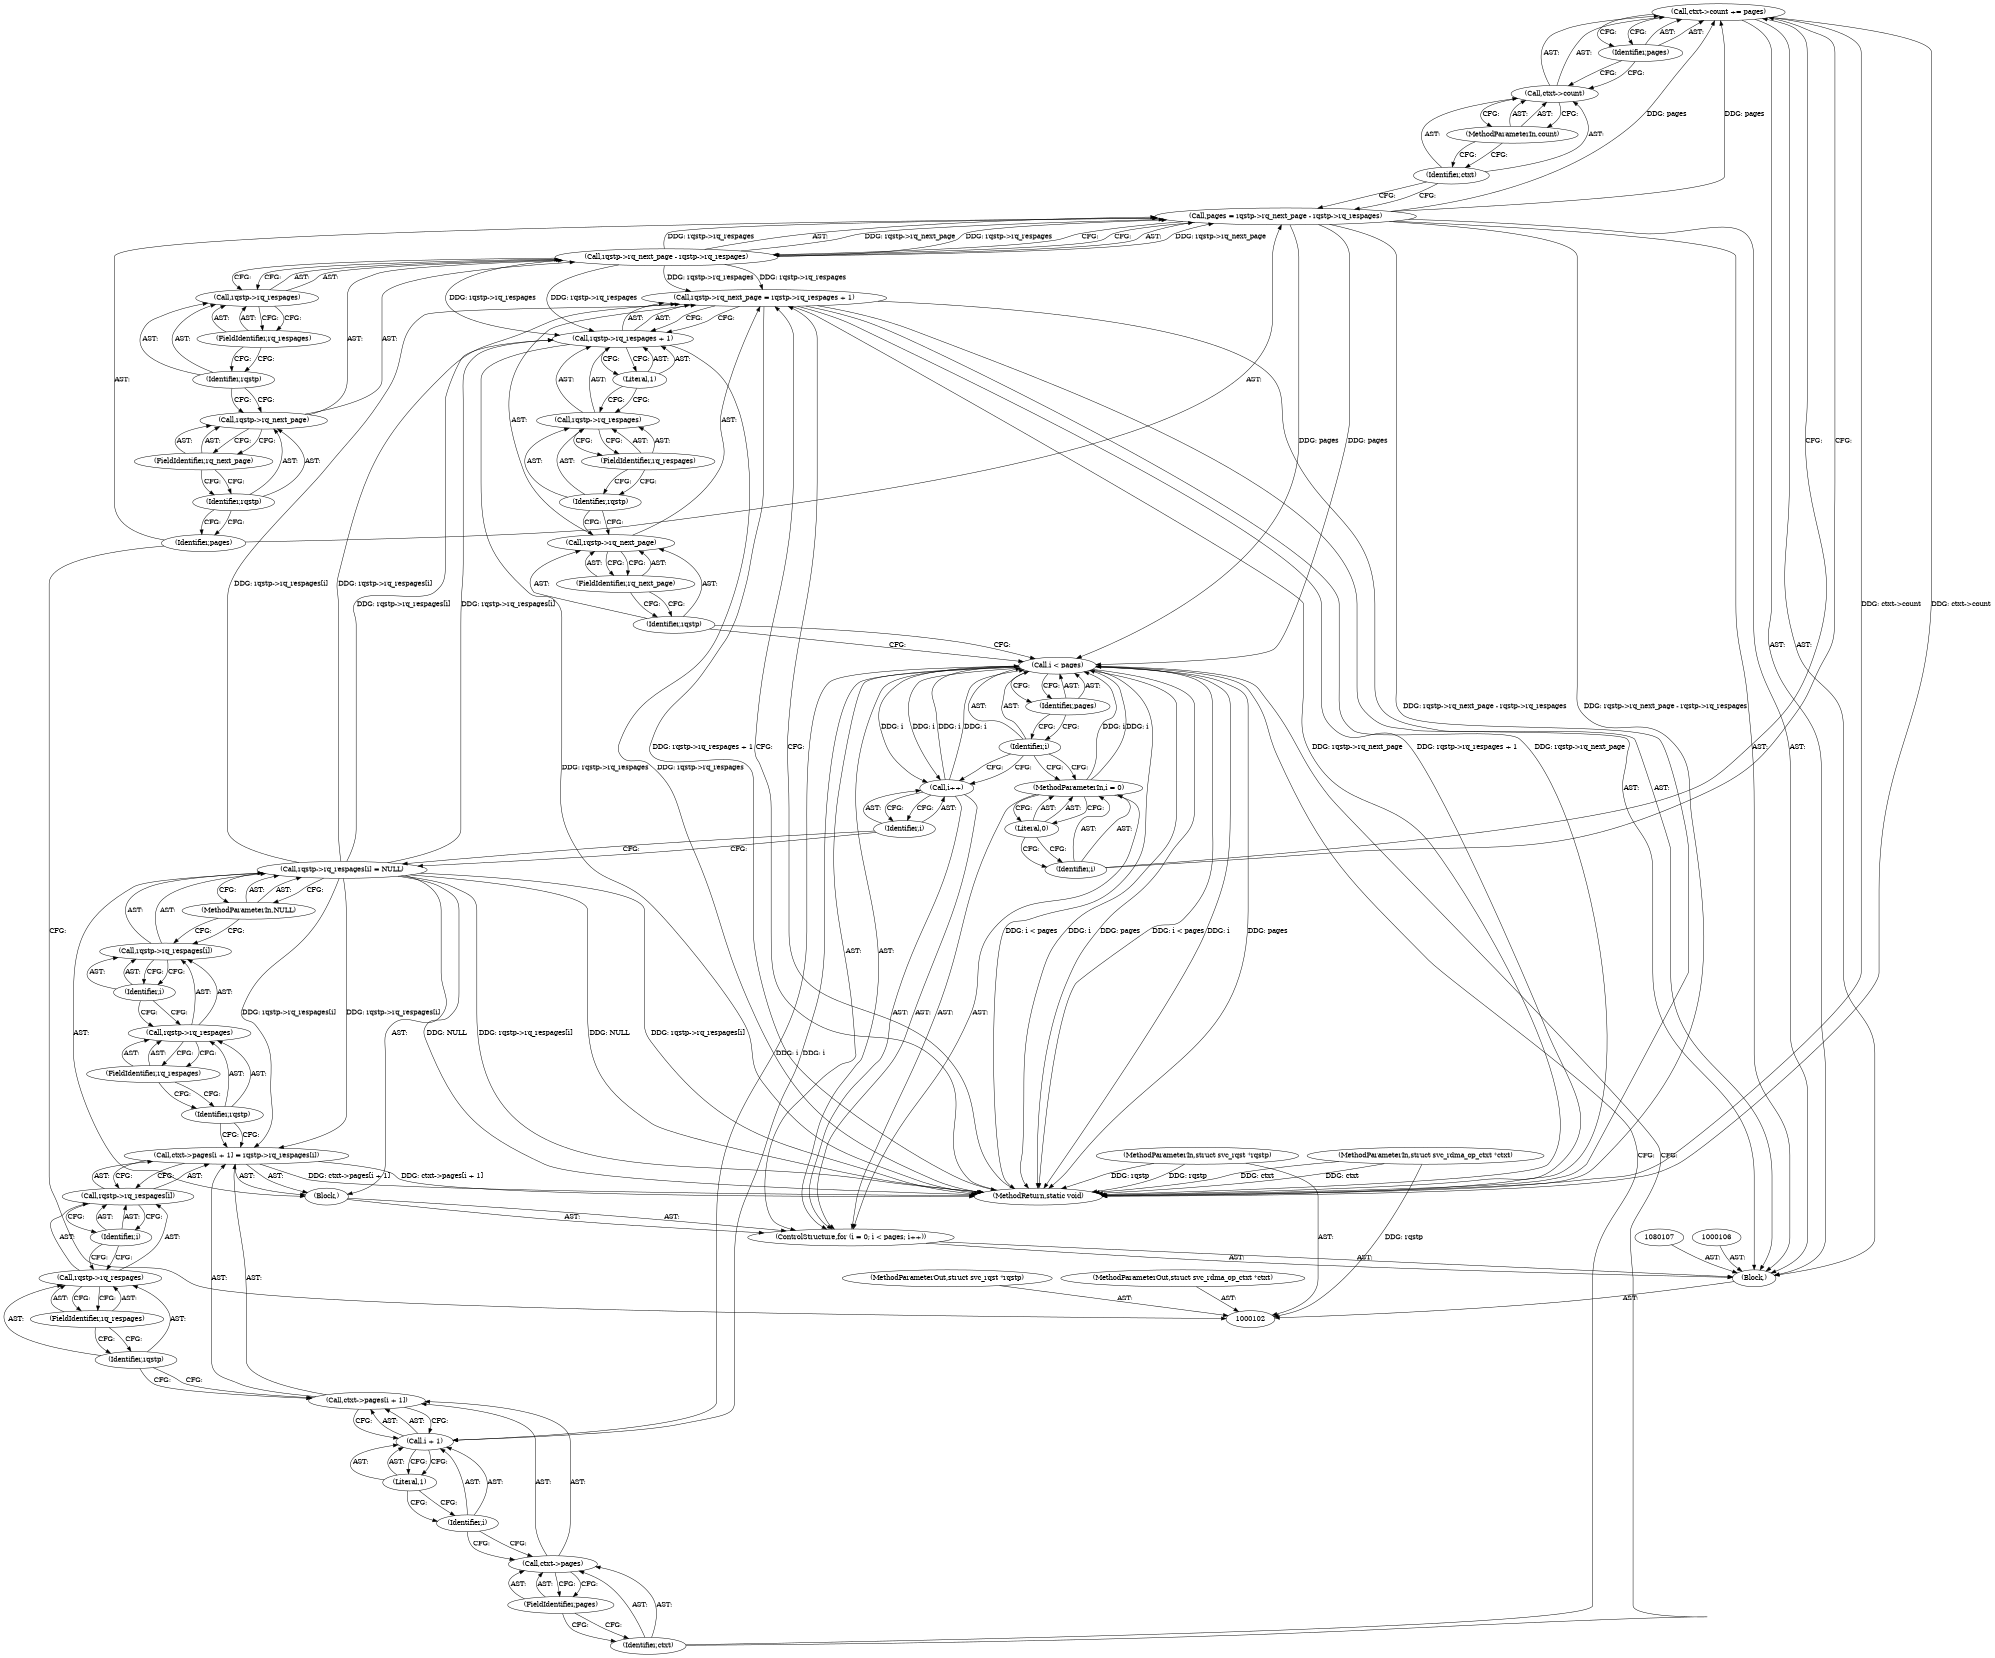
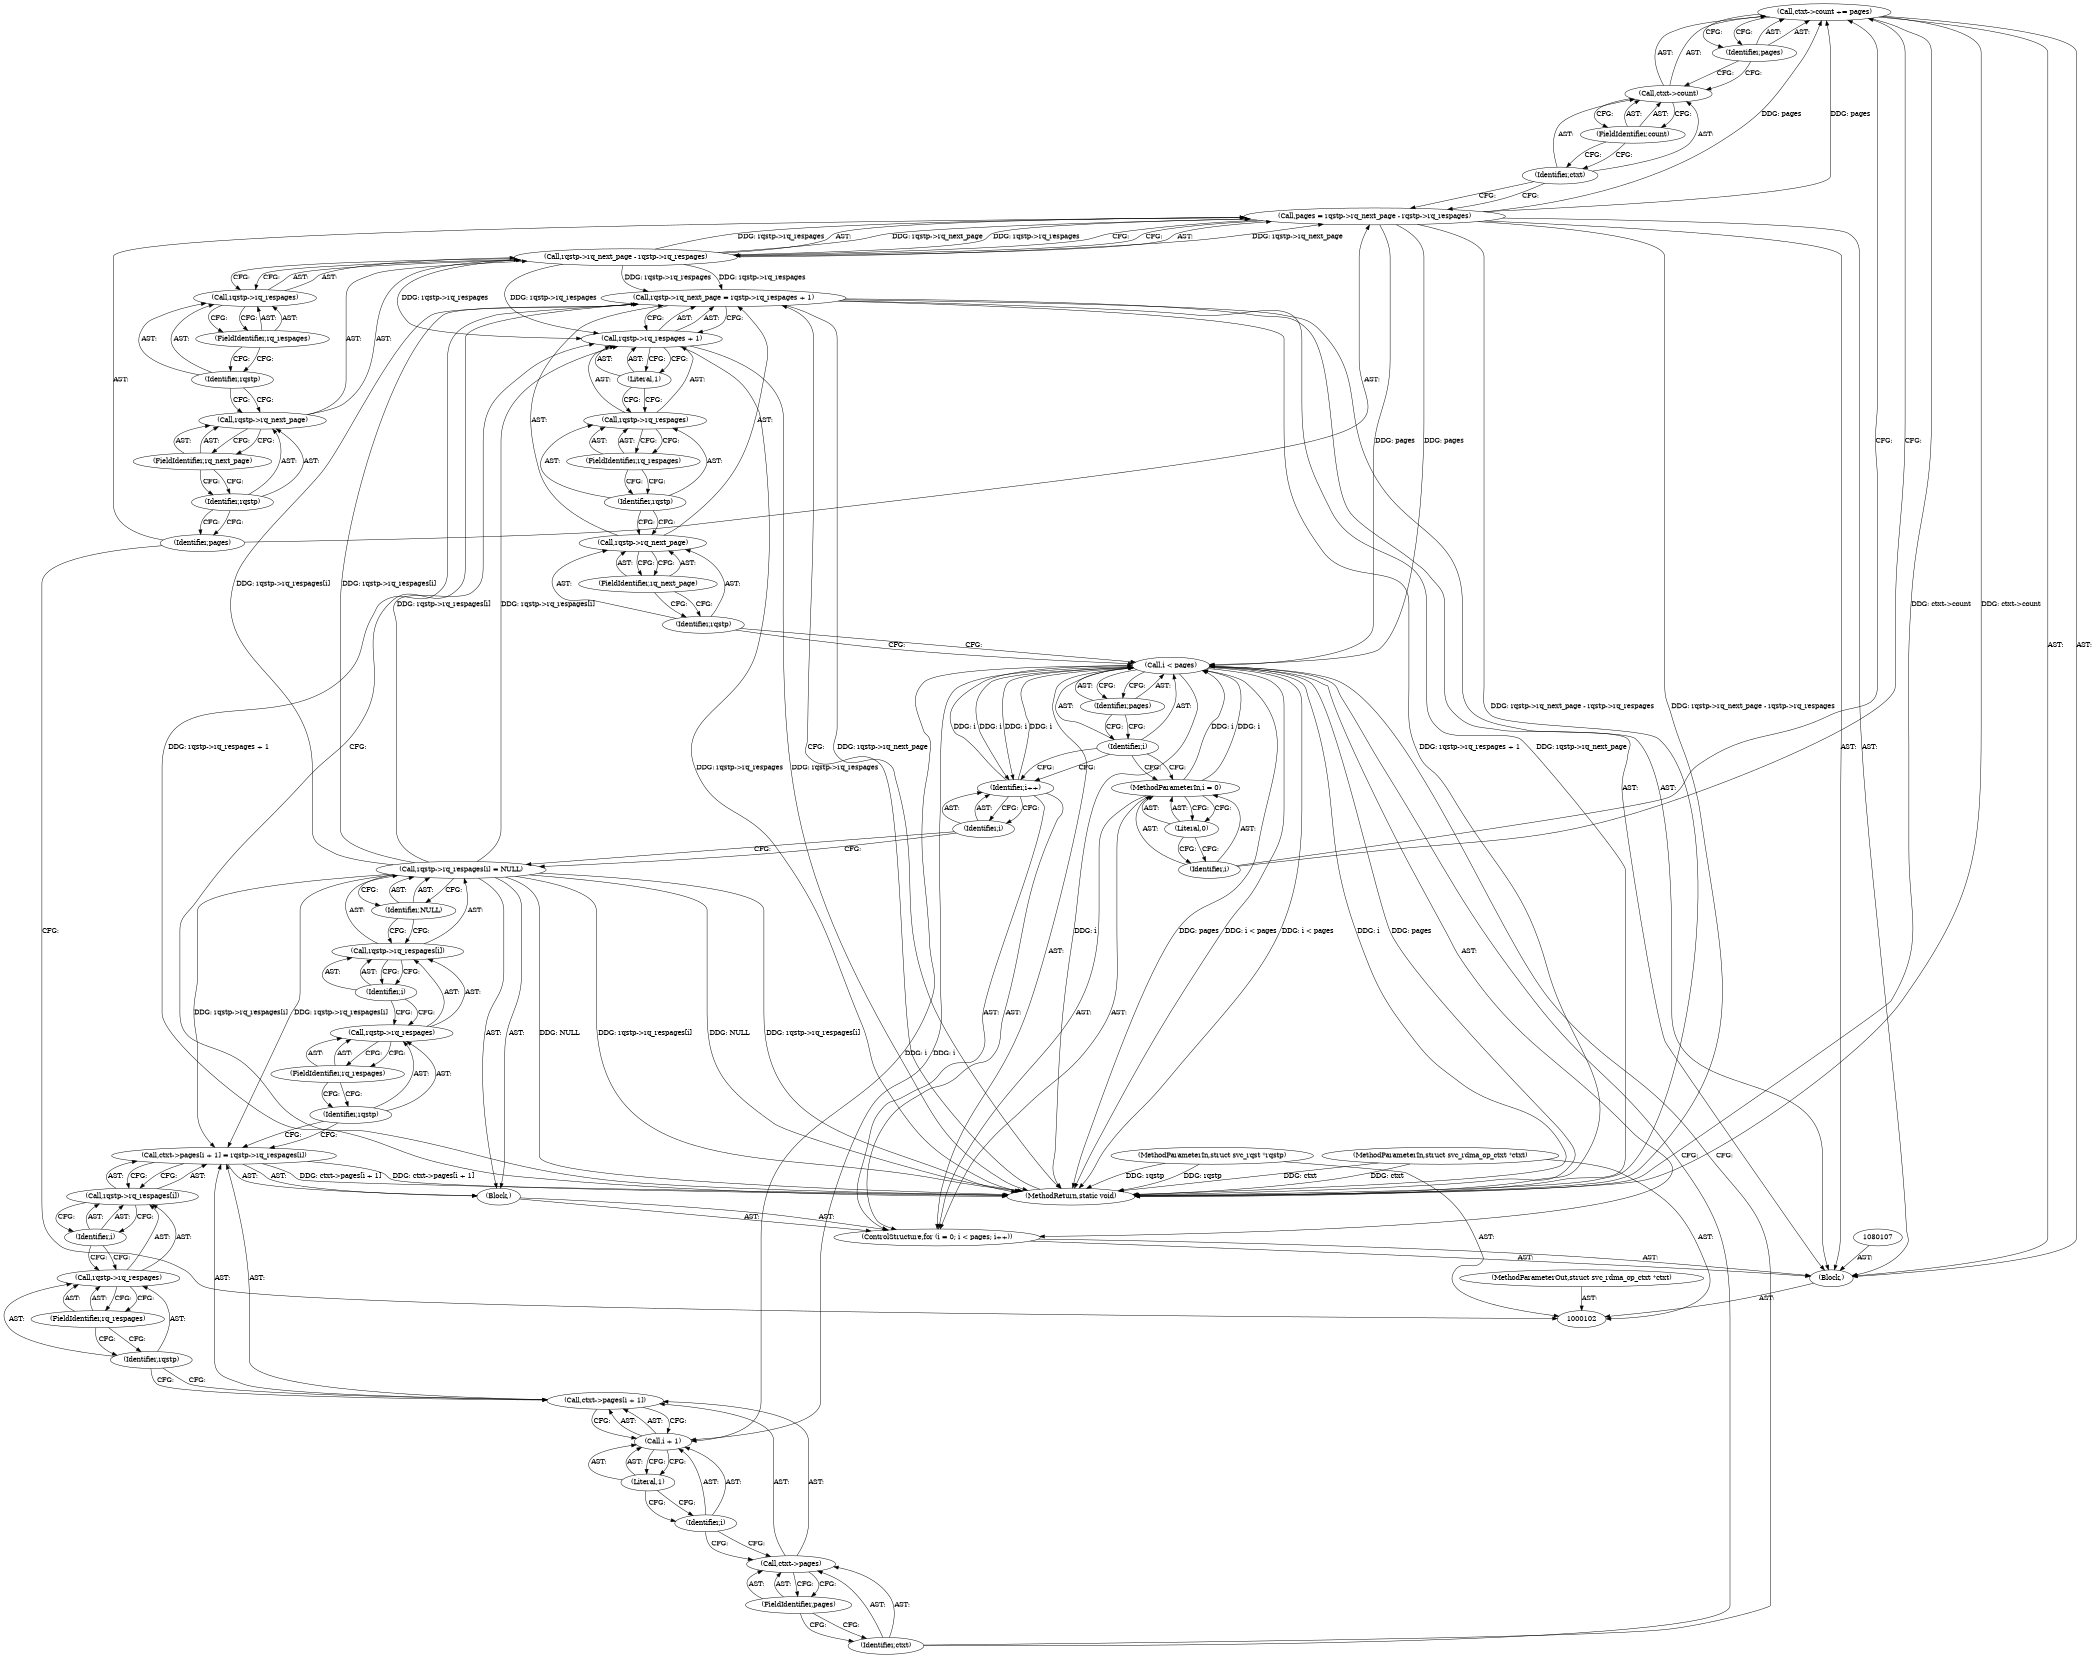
node "(MethodParameterIn,count)": label "(MethodParameterIn,count)" -> "(FieldIdentifier,count)"
node "(Call,i++)": label "(Call,i++)" -> "(Identifier,i++)"
node "(MethodParameterIn,NULL)": label "(MethodParameterIn,NULL)" -> "(Identifier,NULL)"
edge "(MethodParameterIn,struct svc_rdma_op_ctxt *ctxt)" -> "1000102": label "DDG: rqstp" -> "AST: "
node "1000106": removed
node "(MethodParameterOut,struct svc_rqst *rqstp)": removed
